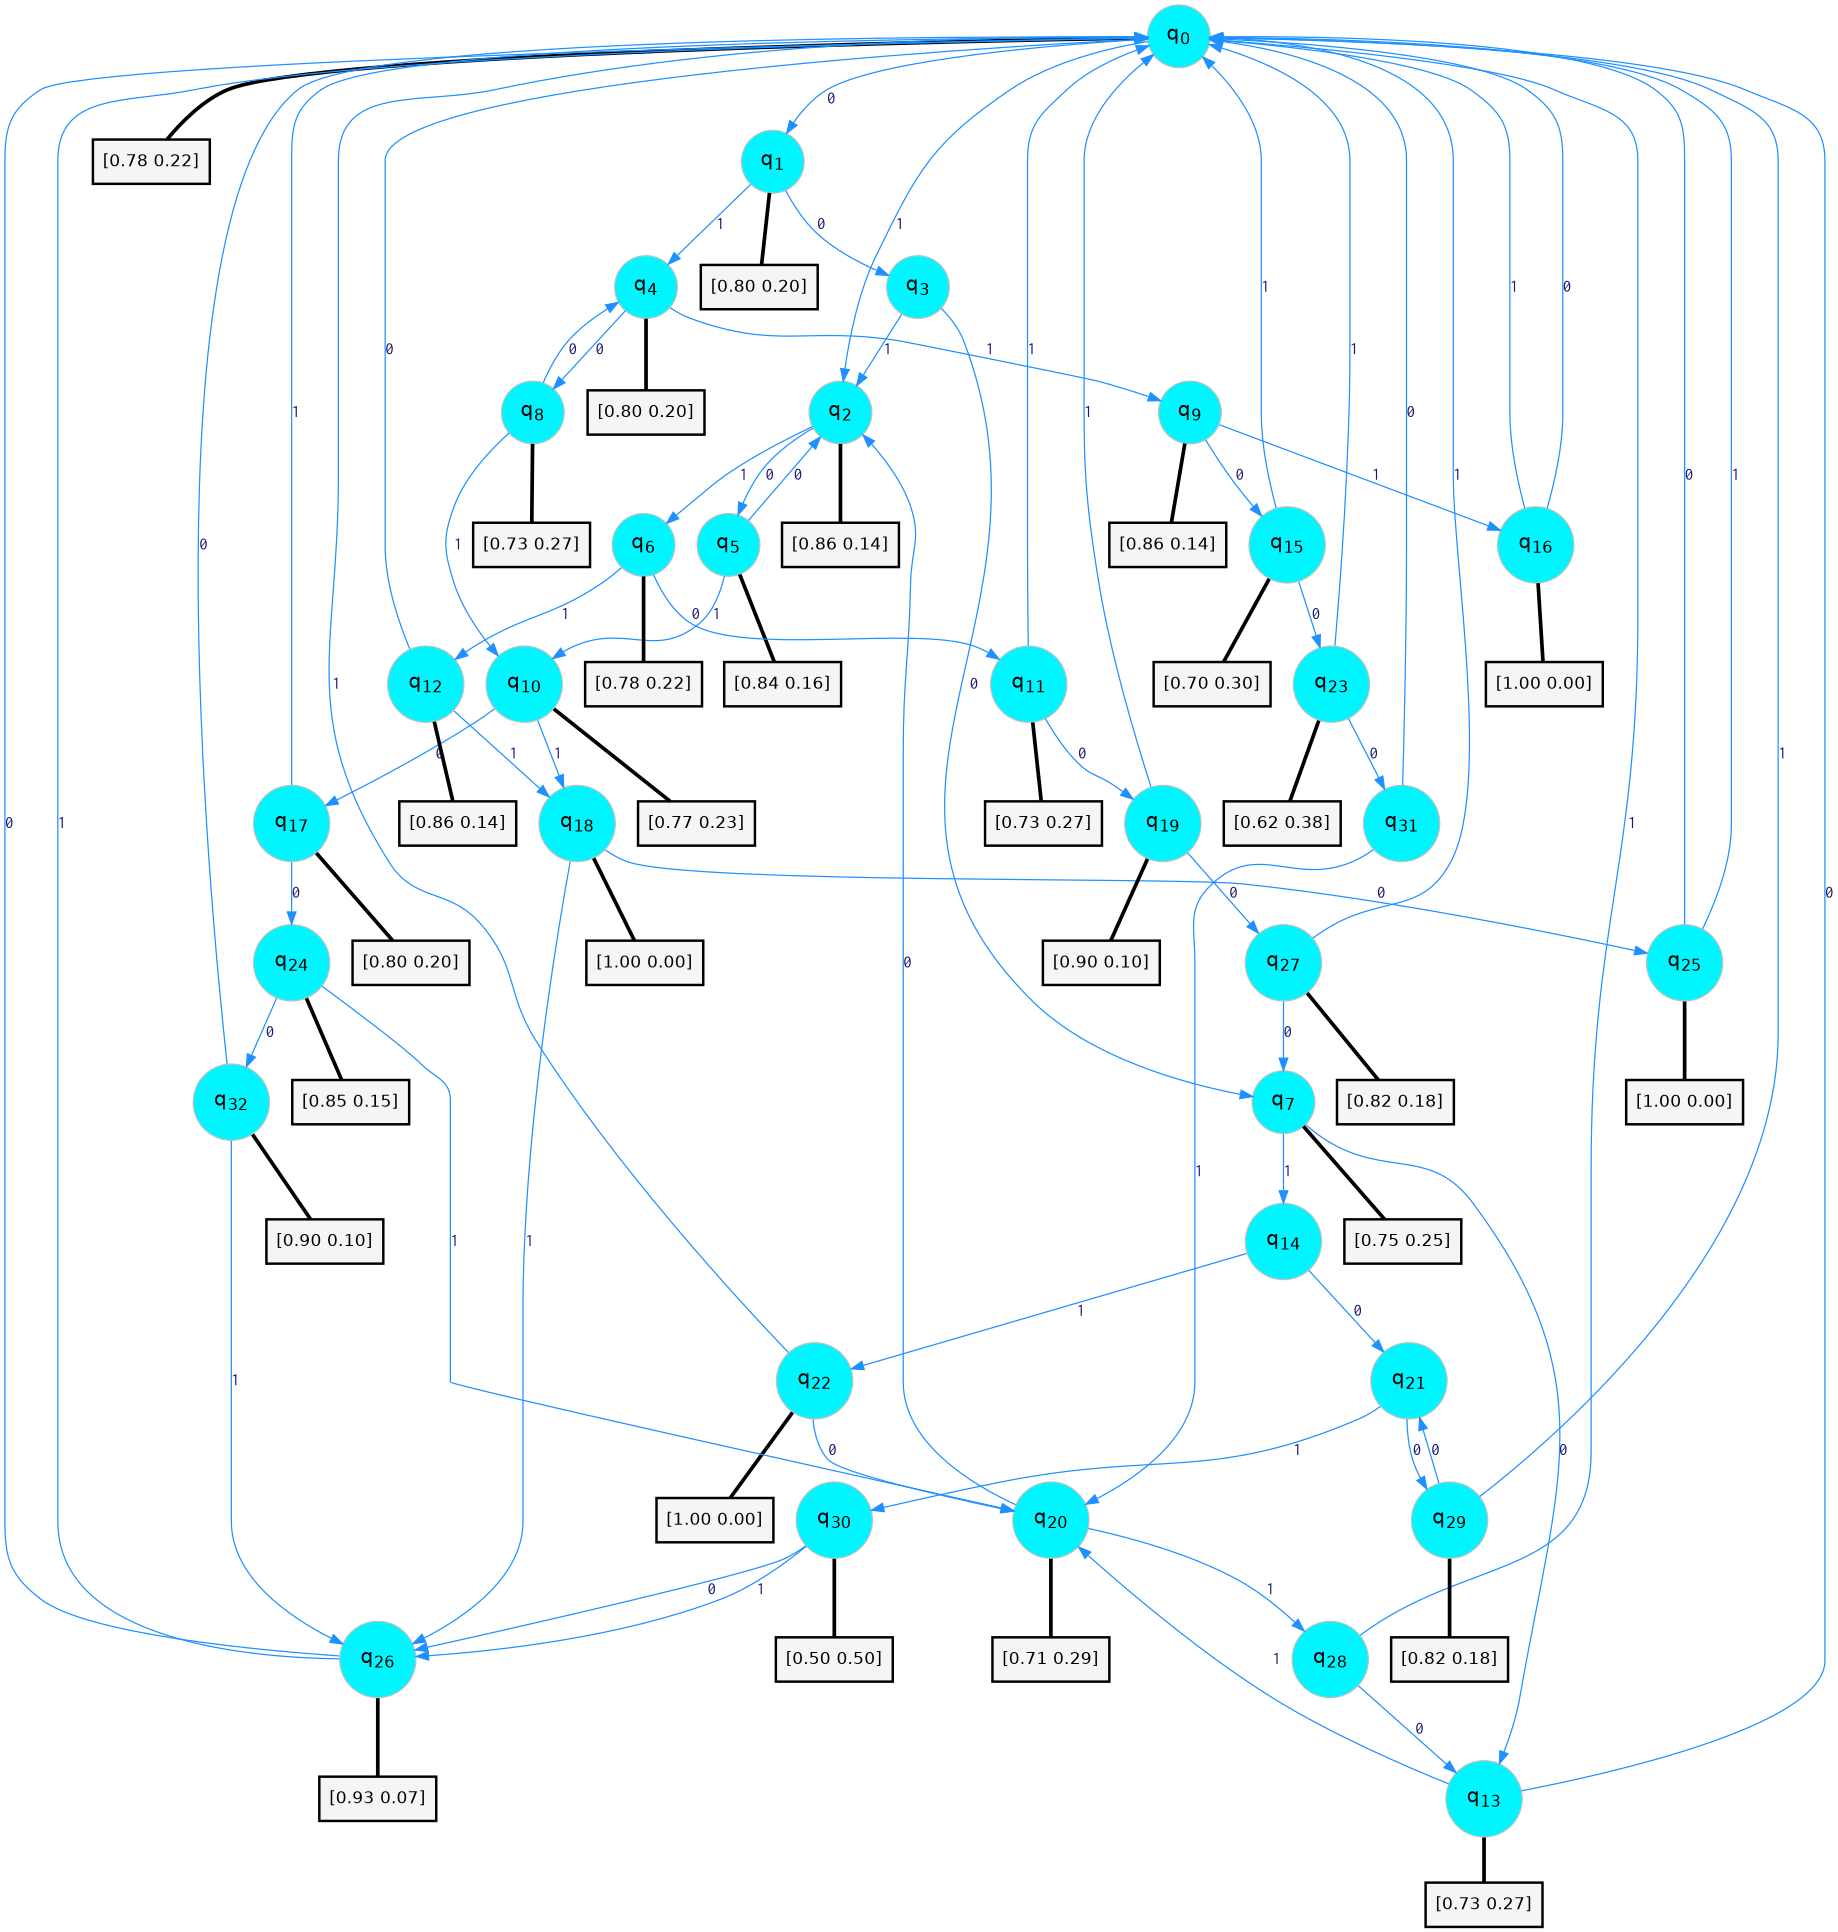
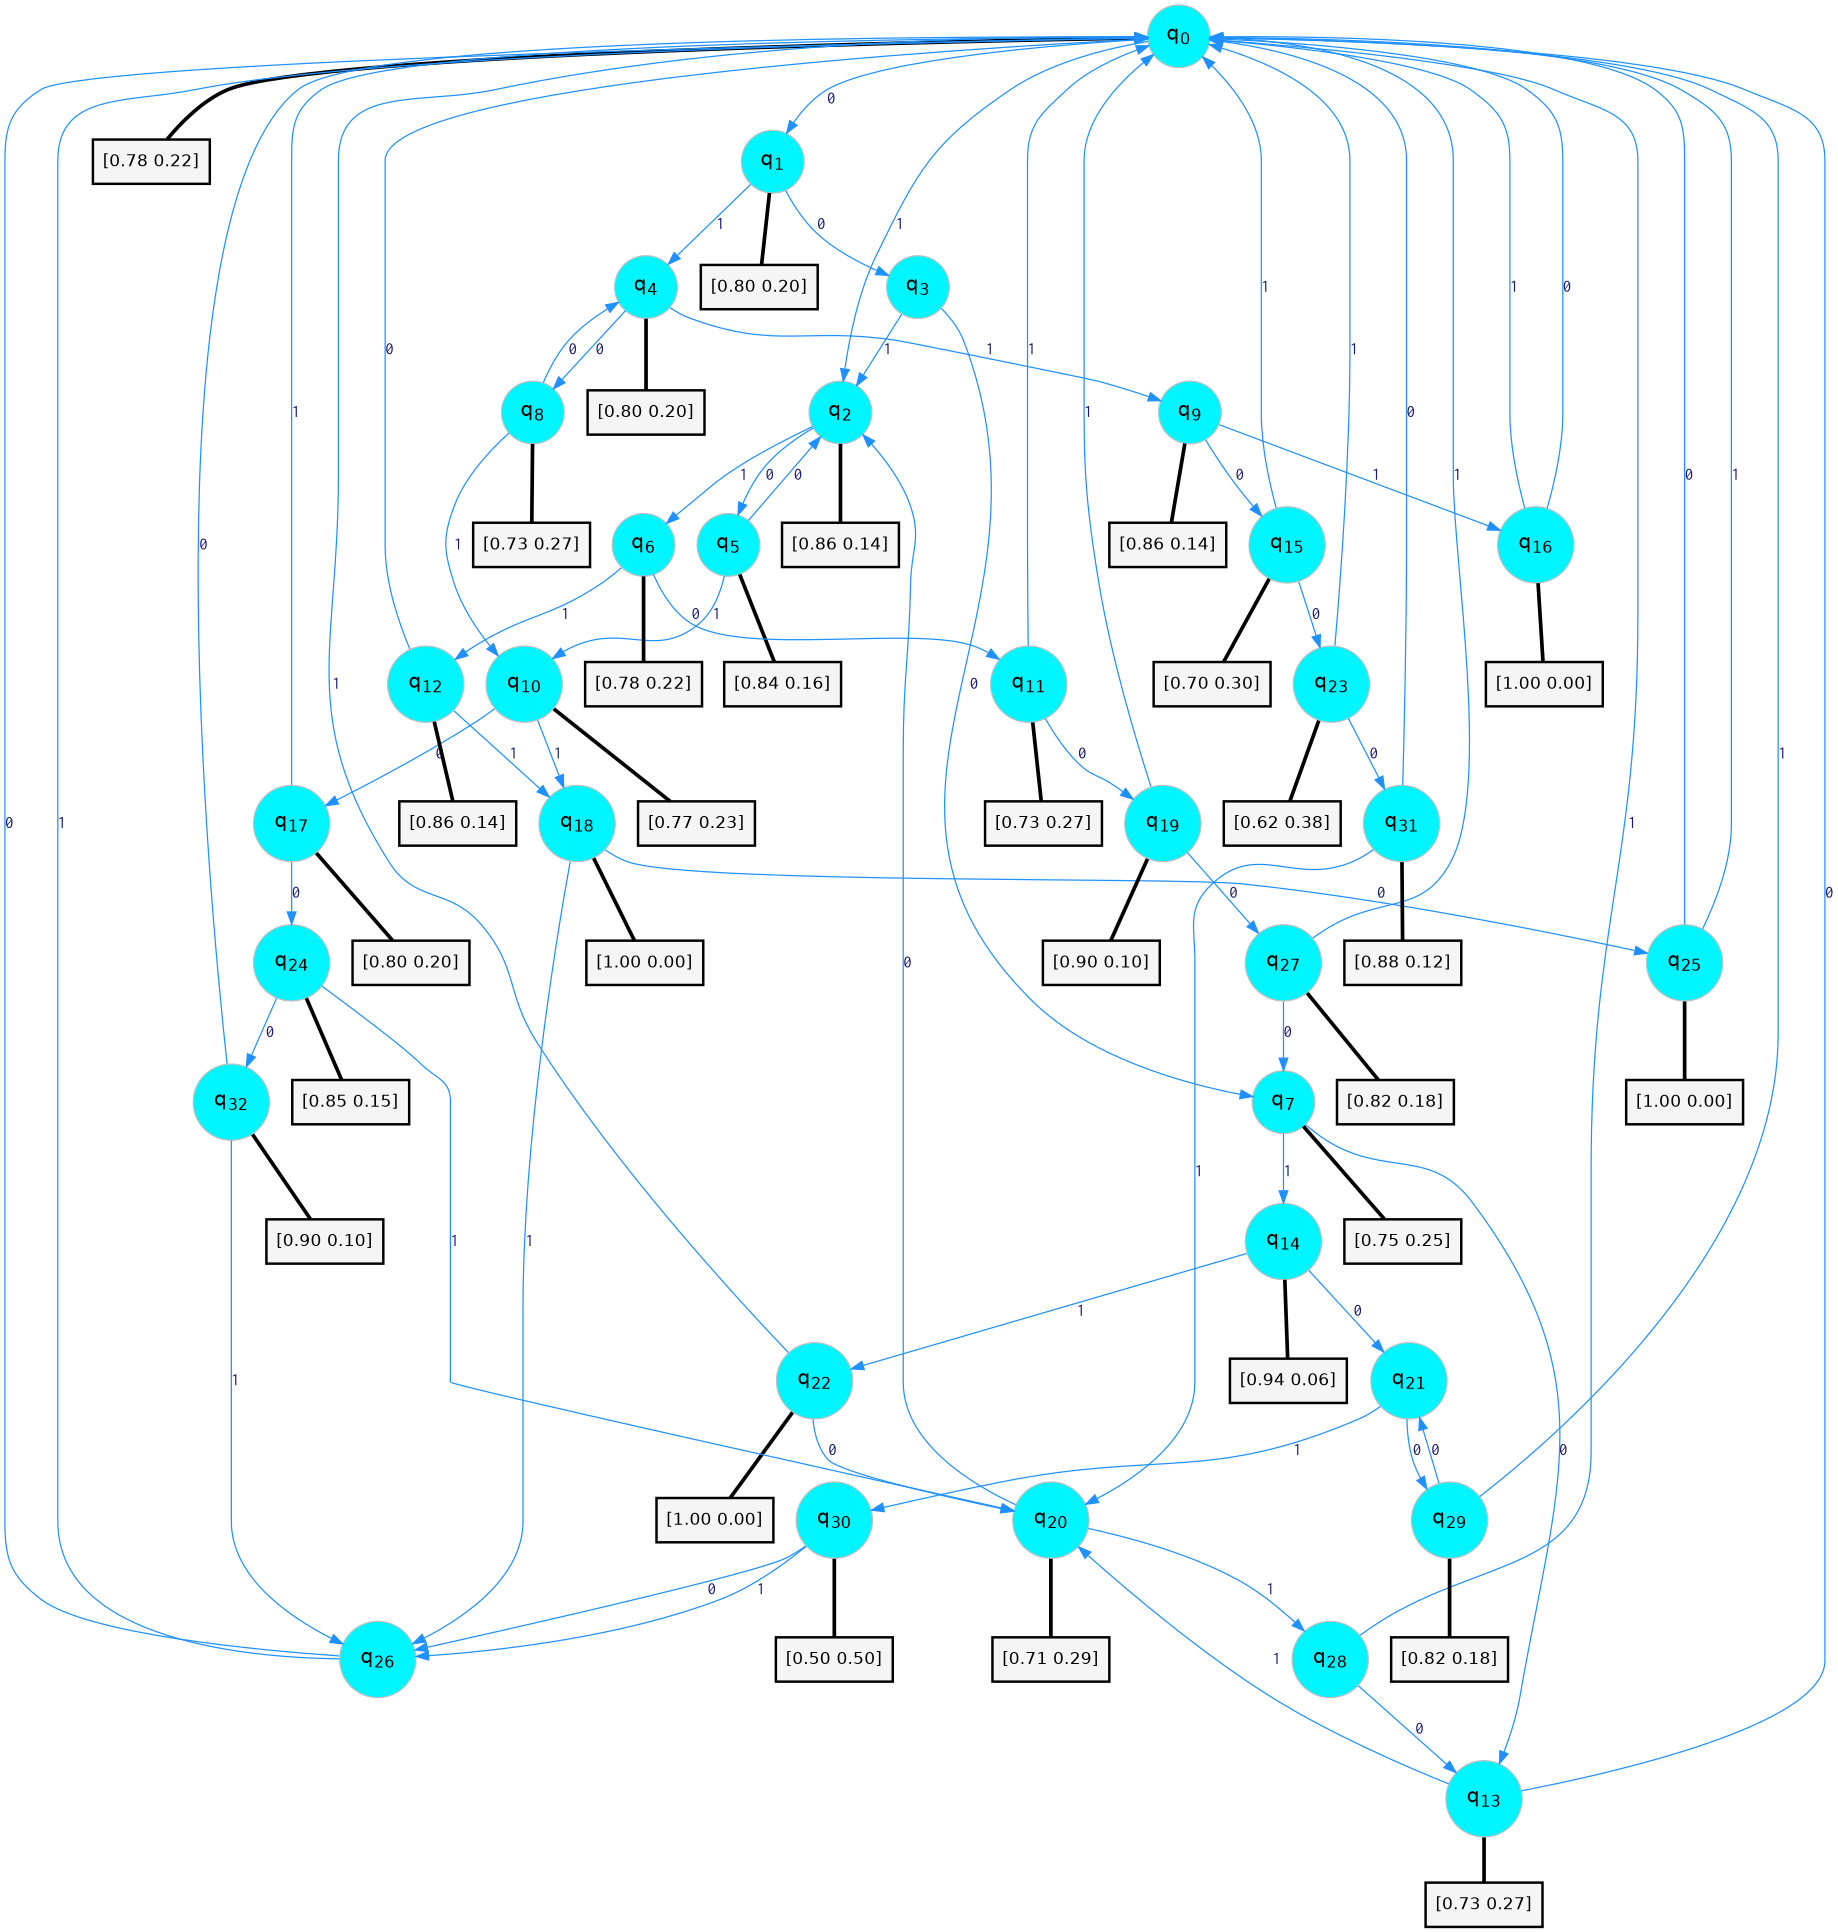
node "[0.88 0.12]": added
node "[0.94 0.06]": added
node "[0.93 0.07]": removed
